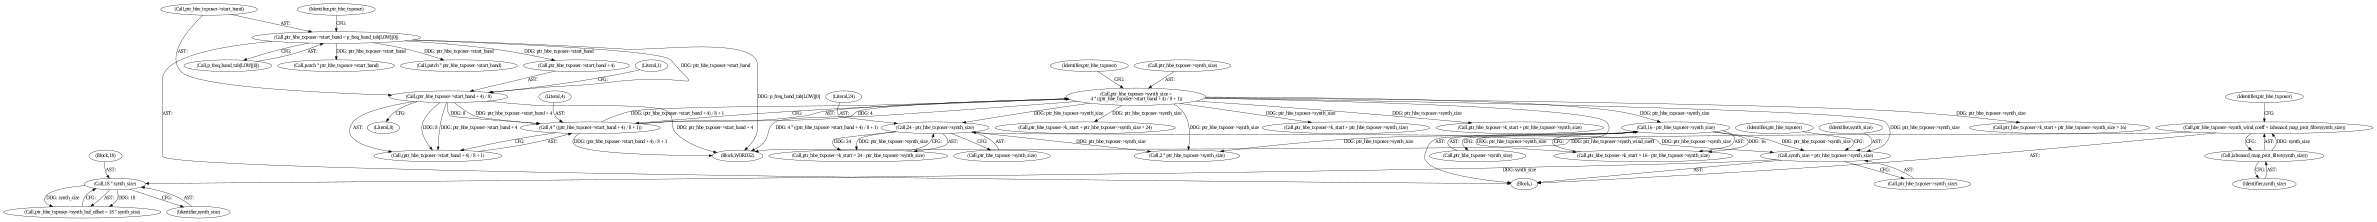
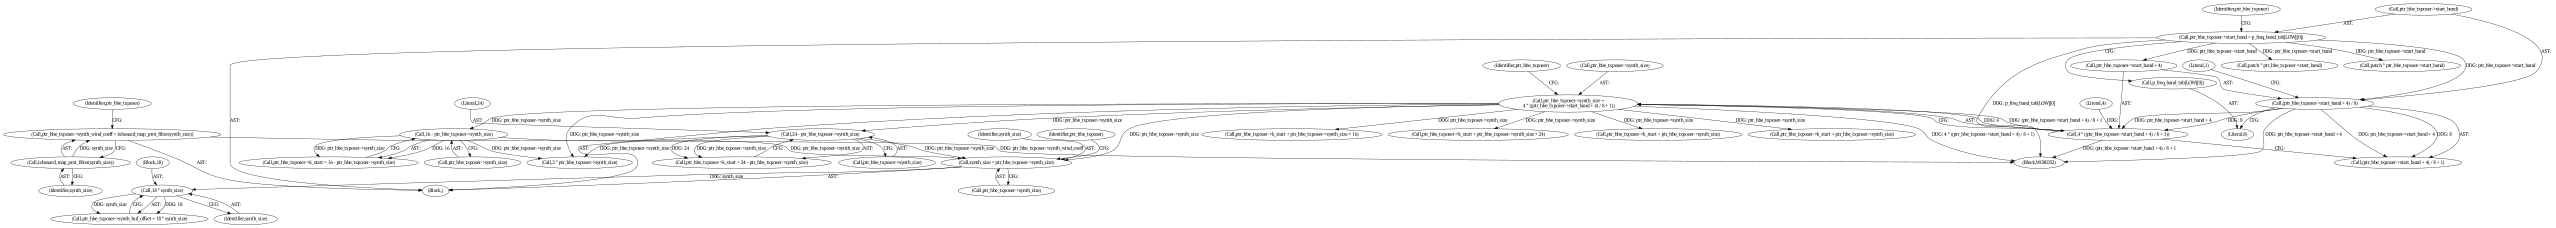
edge "(Call,p_freq_band_tab[LOW][0])" -> "(Call,ptr_hbe_txposer->start_band = p_freq_band_tab[LOW][0])": now "(Call,p_freq_band_tab[LOW][0])" -> "(Literal,8)"
edge "(Literal,4)" -> "(Call,4 * ((ptr_hbe_txposer->start_band + 4) / 8 + 1))": label "AST: " -> "DDG: "
edge "(Call,(ptr_hbe_txposer->start_band + 4) / 8 + 1)" -> "(Call,4 * ((ptr_hbe_txposer->start_band + 4) / 8 + 1))": now "(Call,ptr_hbe_txposer->start_band + 4)" -> "(Call,4 * ((ptr_hbe_txposer->start_band + 4) / 8 + 1))"
